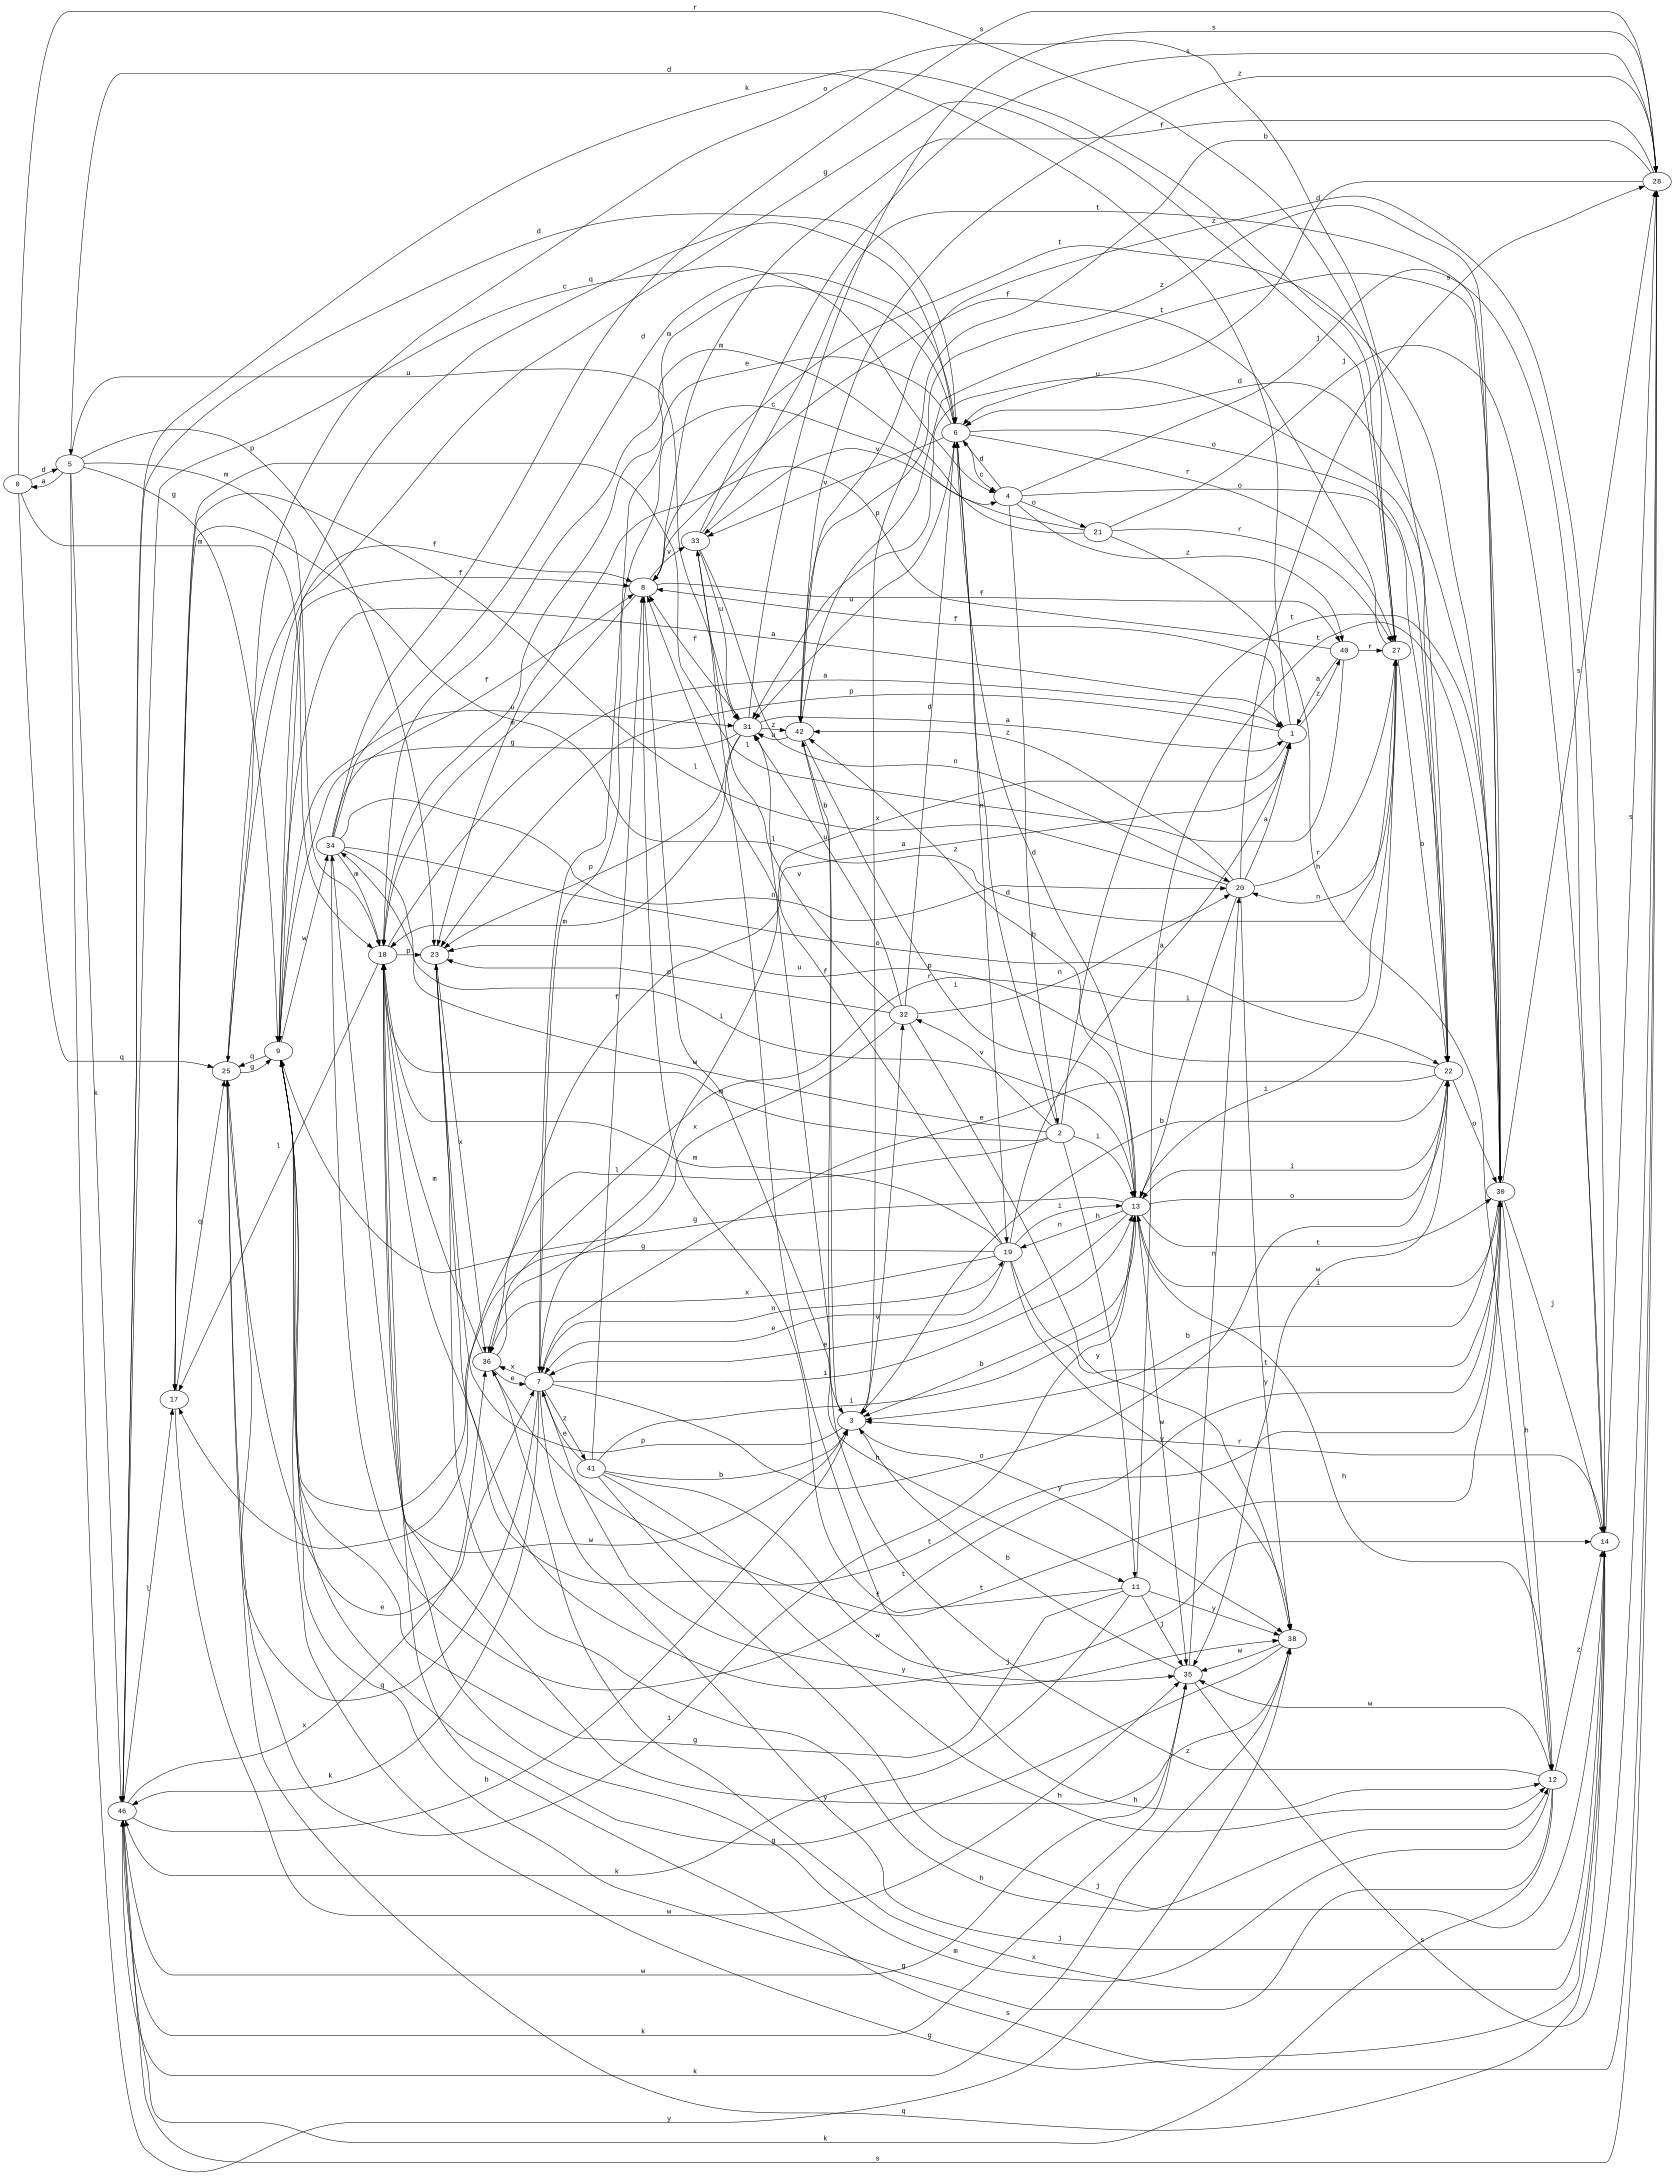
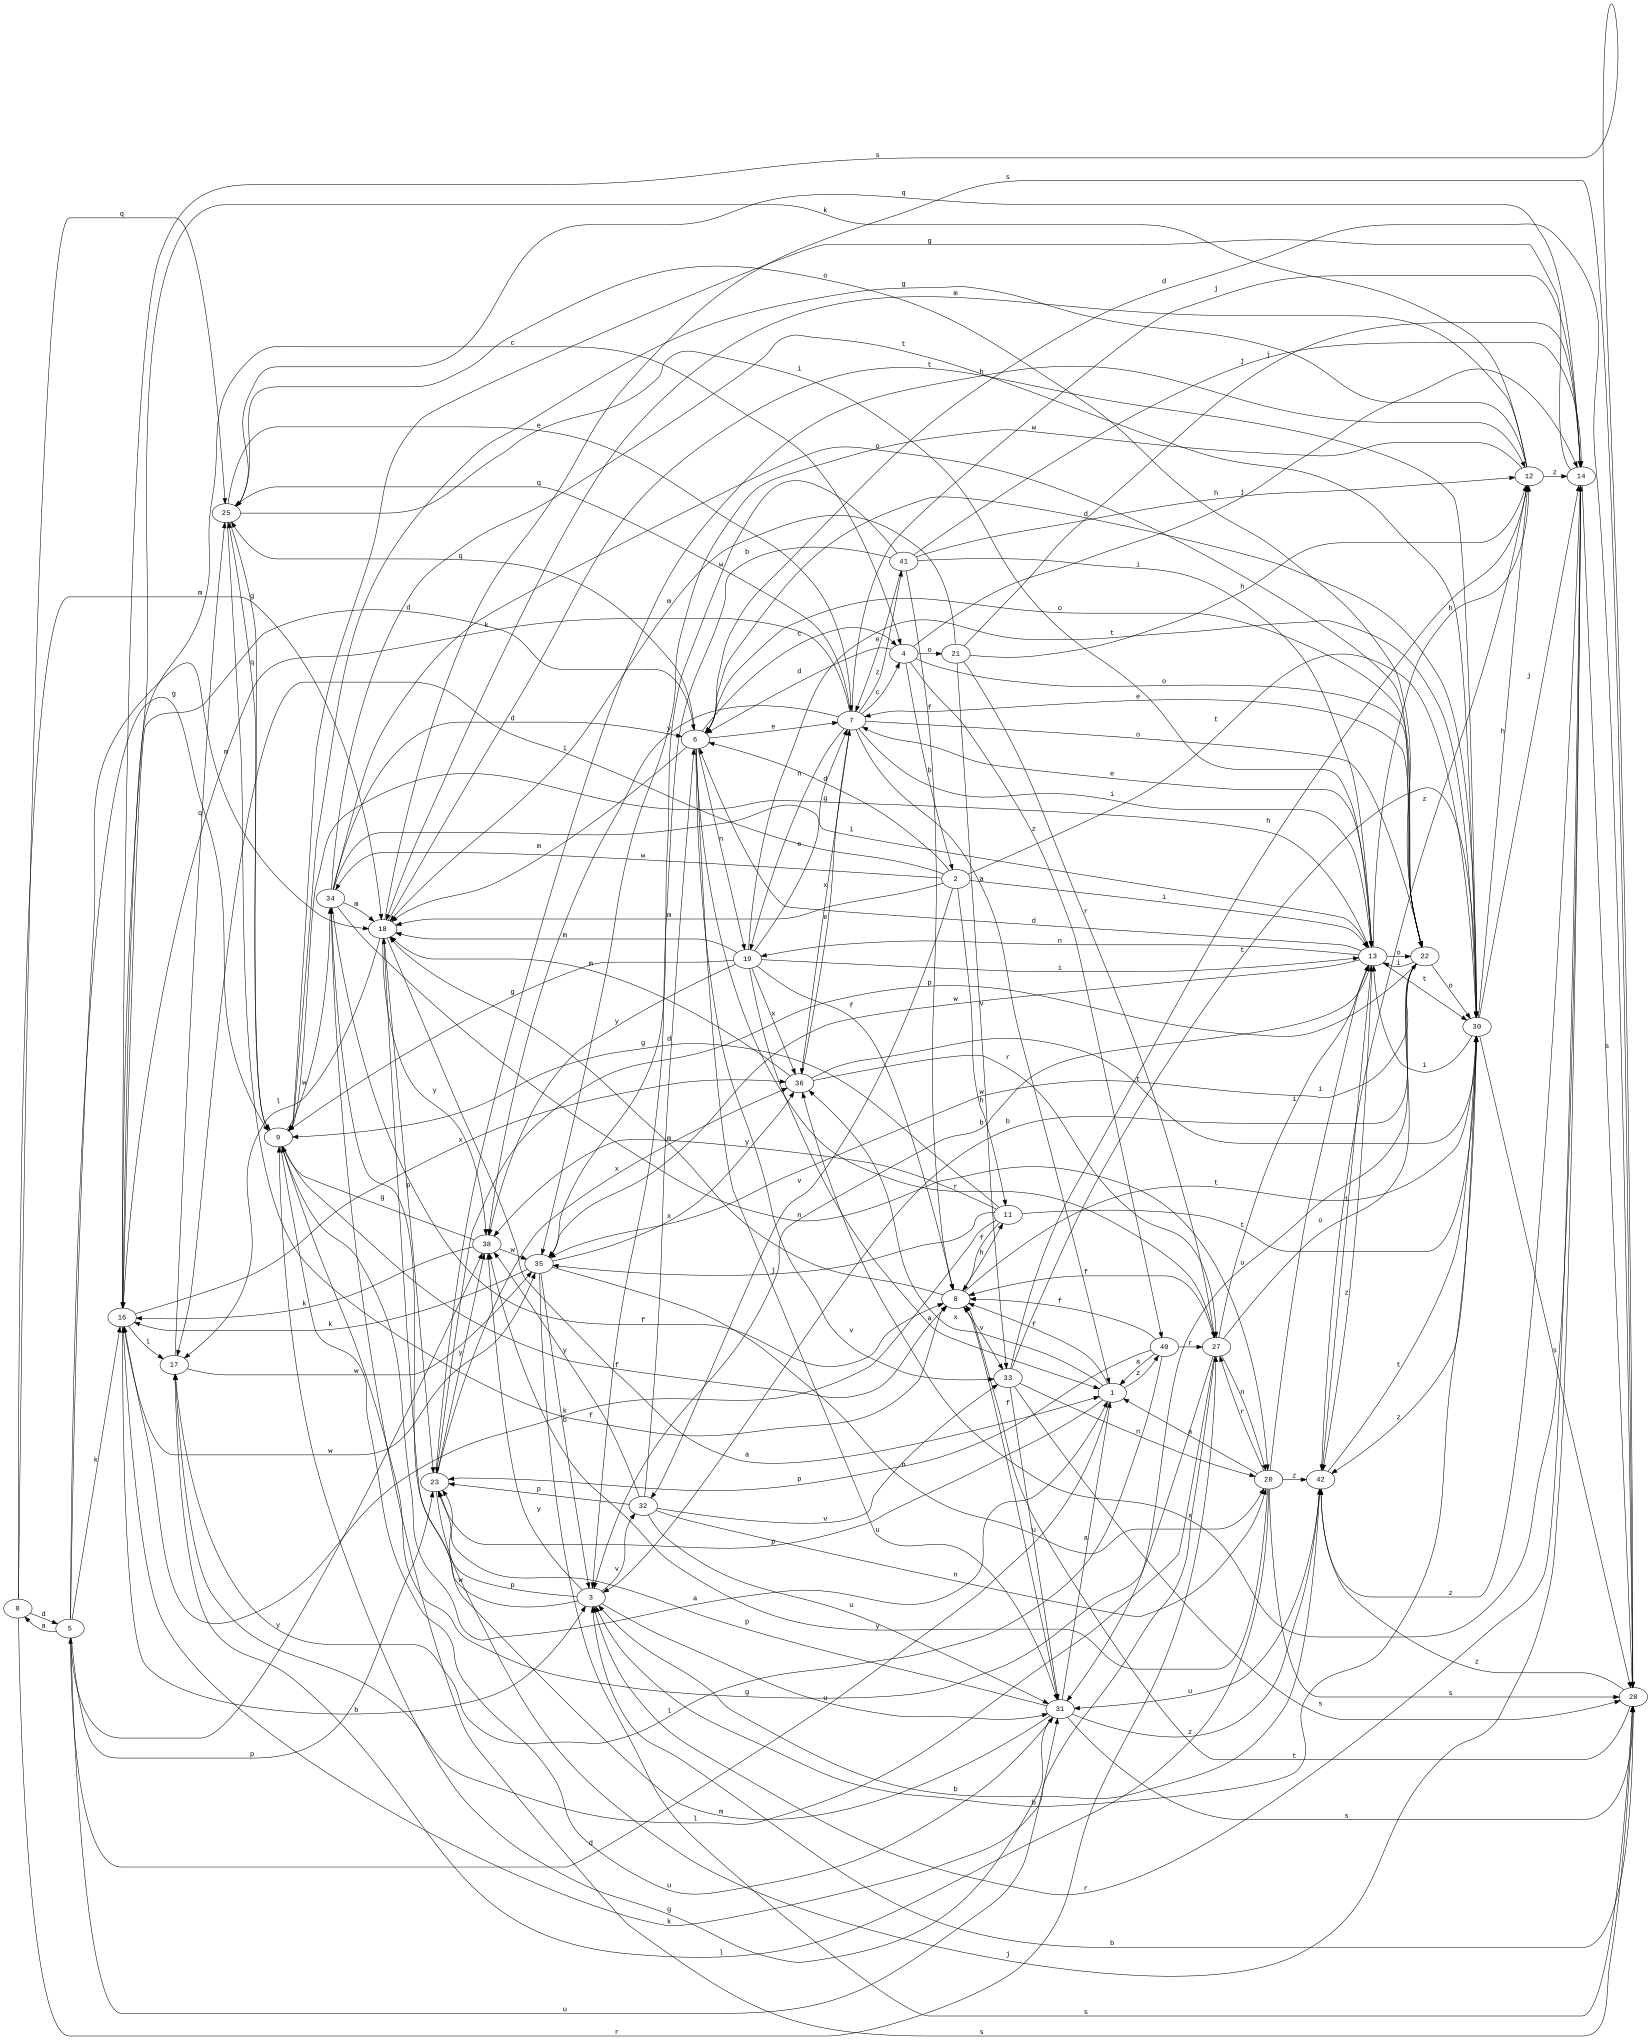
edge "28" -> "8": label "f" -> "t"
edge "8" -> "40": reversed
edge "2" -> "17": label "l" -> "i"
edge "32" -> "36": now "35" -> "36"
edge "23" -> "38": added, label "y"
node "46": label "46" -> "16"
